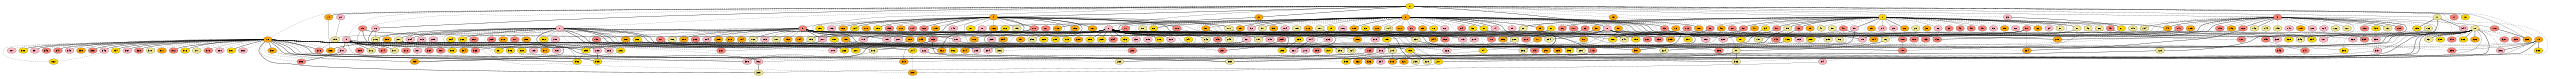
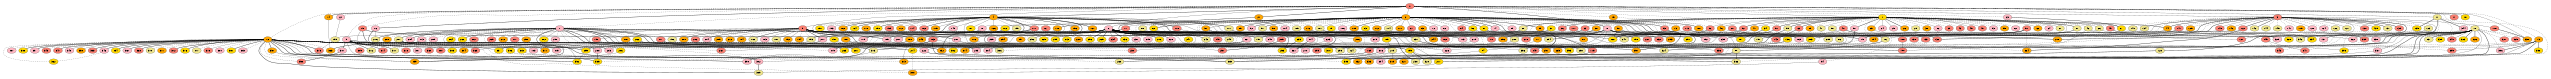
node "0": fillcolor gold -> salmon
node "72": fillcolor gold -> lightpink
